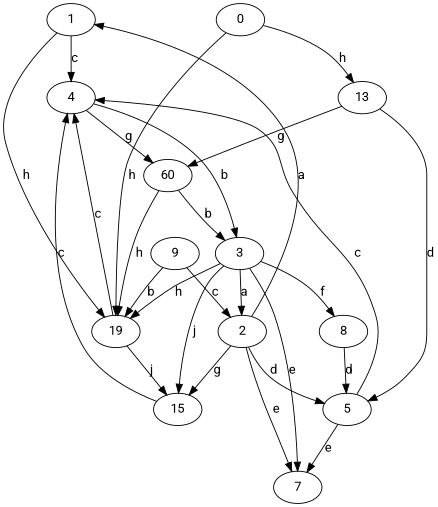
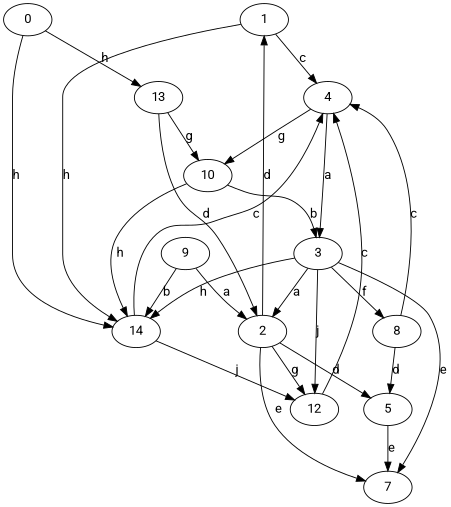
node "60": label "60" -> "10"
edge "4" -> "3": label "b" -> "a"
edge "2" -> "1": label "a" -> "d"
edge "5" -> "4": now "8" -> "4"
edge "13" -> "5": now "13" -> "2"
edge "9" -> "2": label "c" -> "a"
node "19": label "19" -> "14"
node "15": label "15" -> "12"
